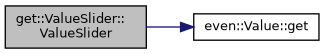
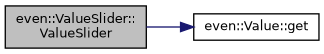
node "get::ValueSlider:: ValueSlider": label "get::ValueSlider:: ValueSlider" -> "even::ValueSlider:: ValueSlider"
